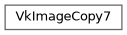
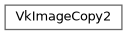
node "VkImageCopy7": label "VkImageCopy7" -> "VkImageCopy2"
